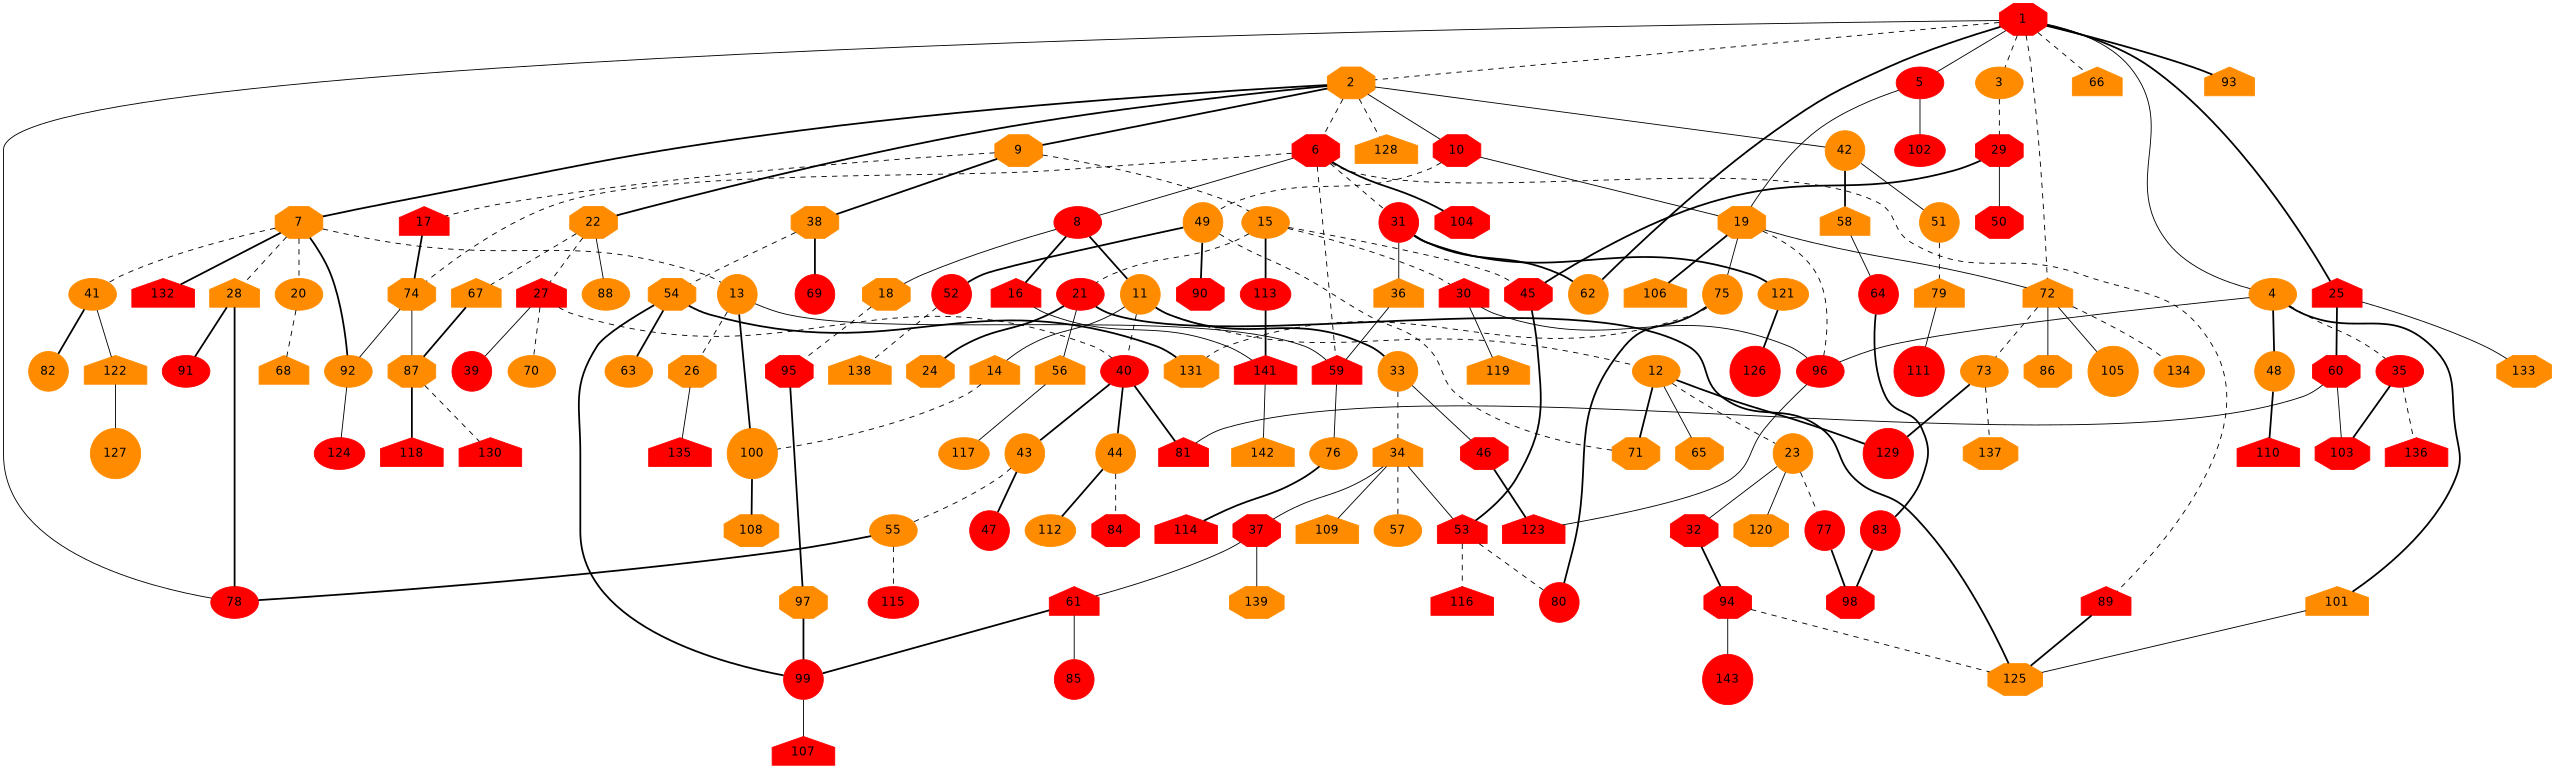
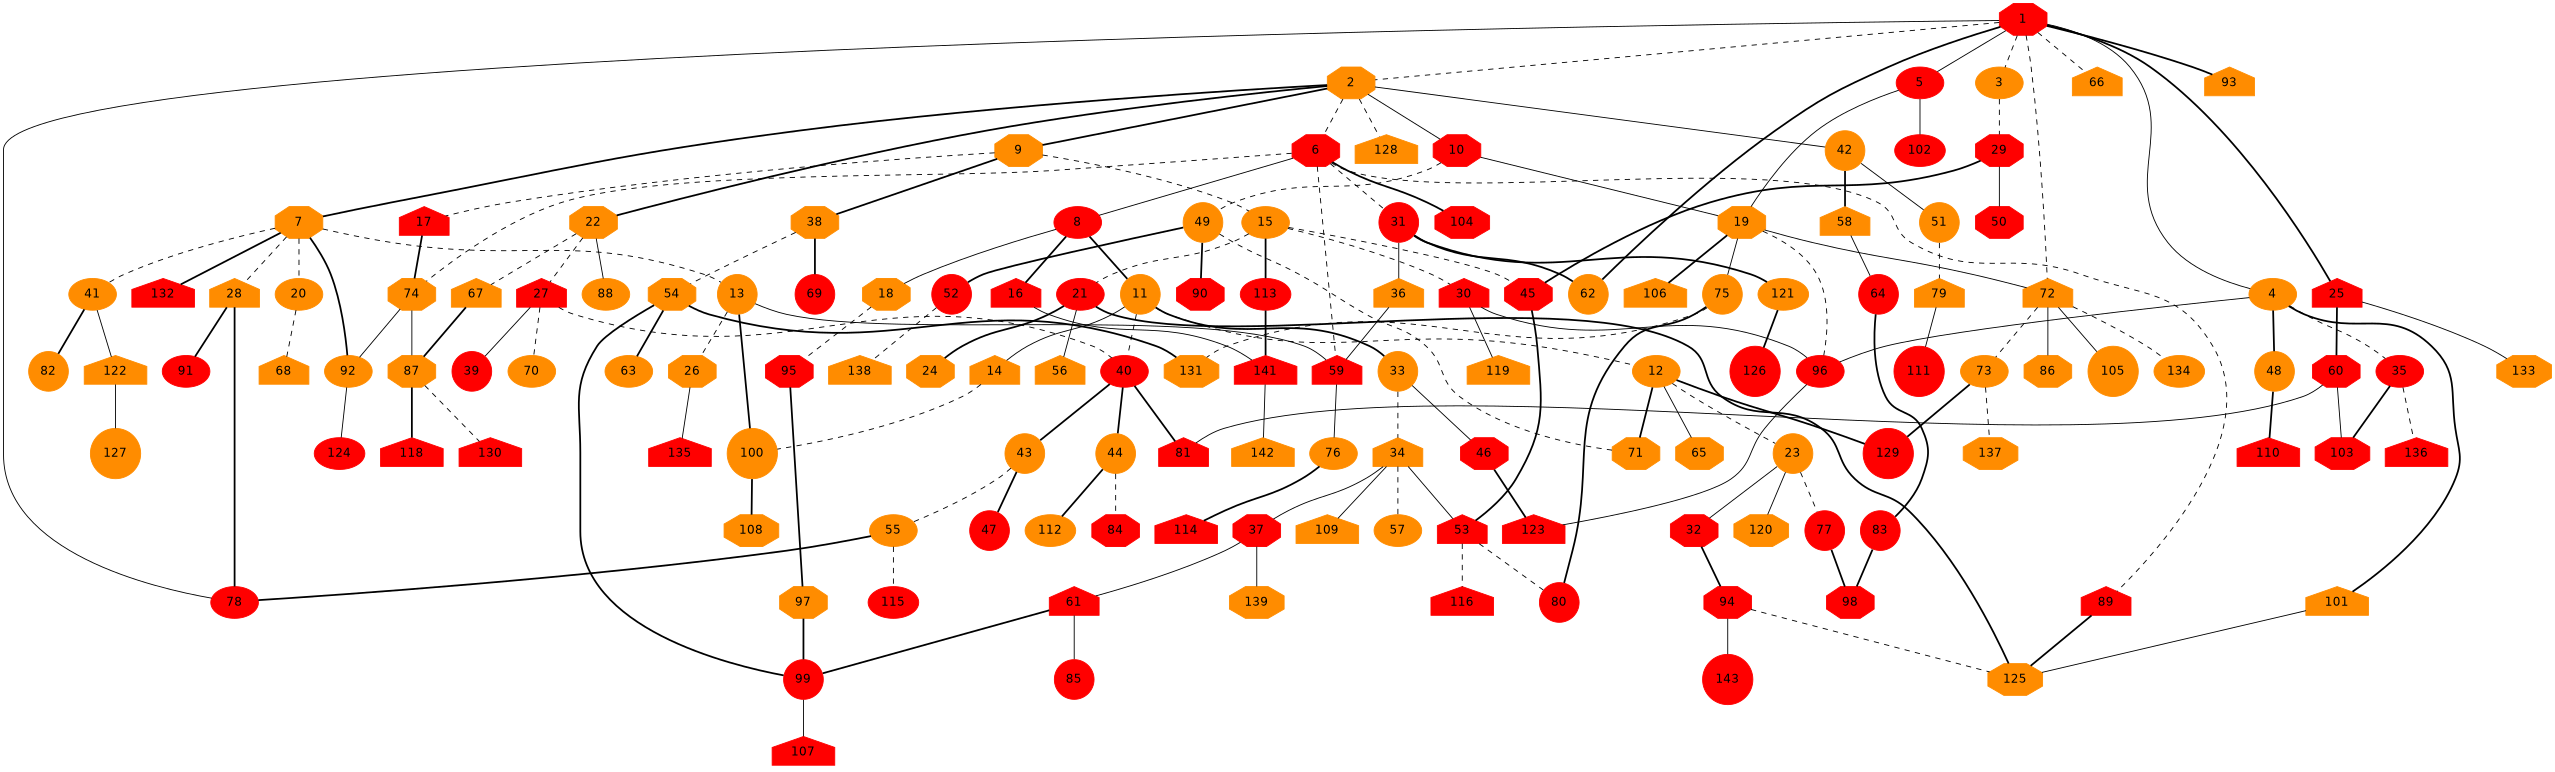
node "117": removed
